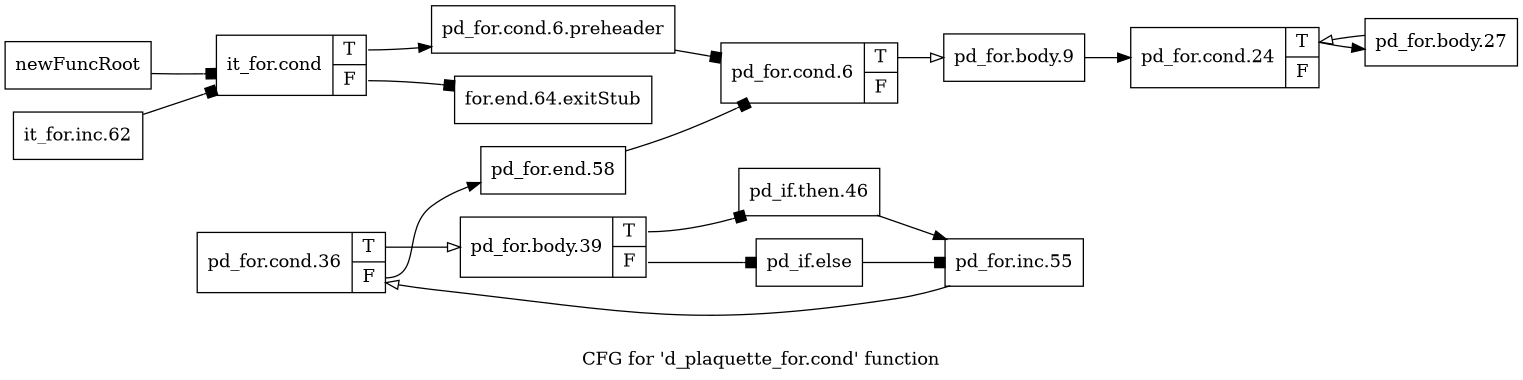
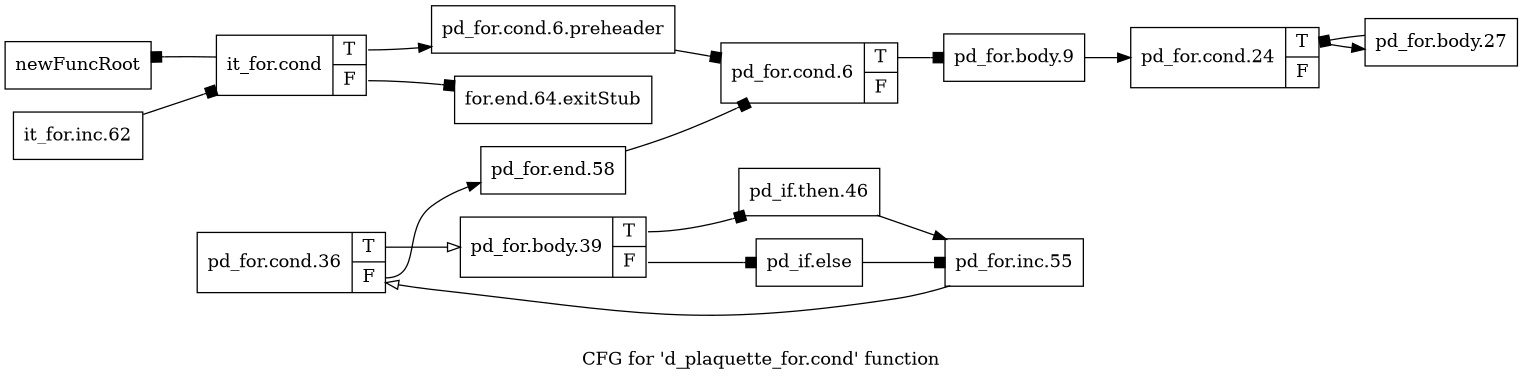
edge "pd_for.body.27" -> "pd_for.cond.24": arrowhead onormal -> box
edge "pd_for.cond.6" -> "pd_for.body.9": arrowhead onormal -> box
edge "newFuncRoot" -> "it_for.cond": reversed
